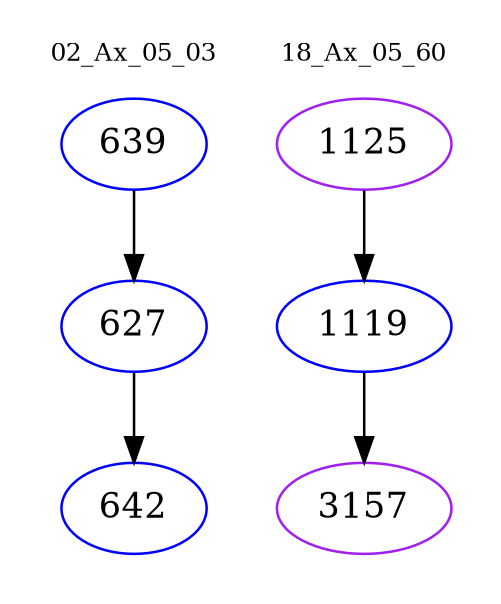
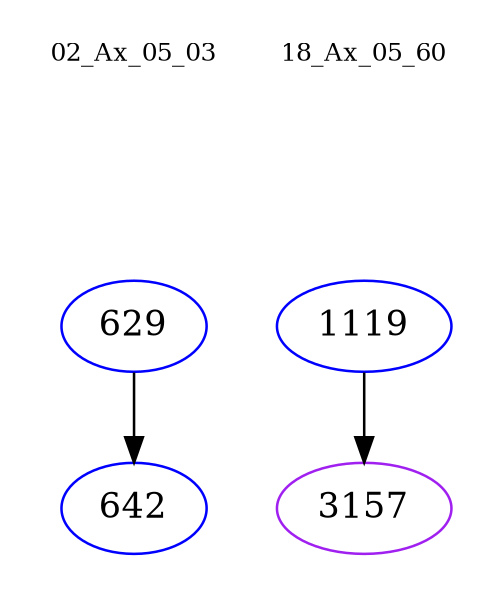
node "639": removed
node "1125": removed
node "627": label "627" -> "629"
